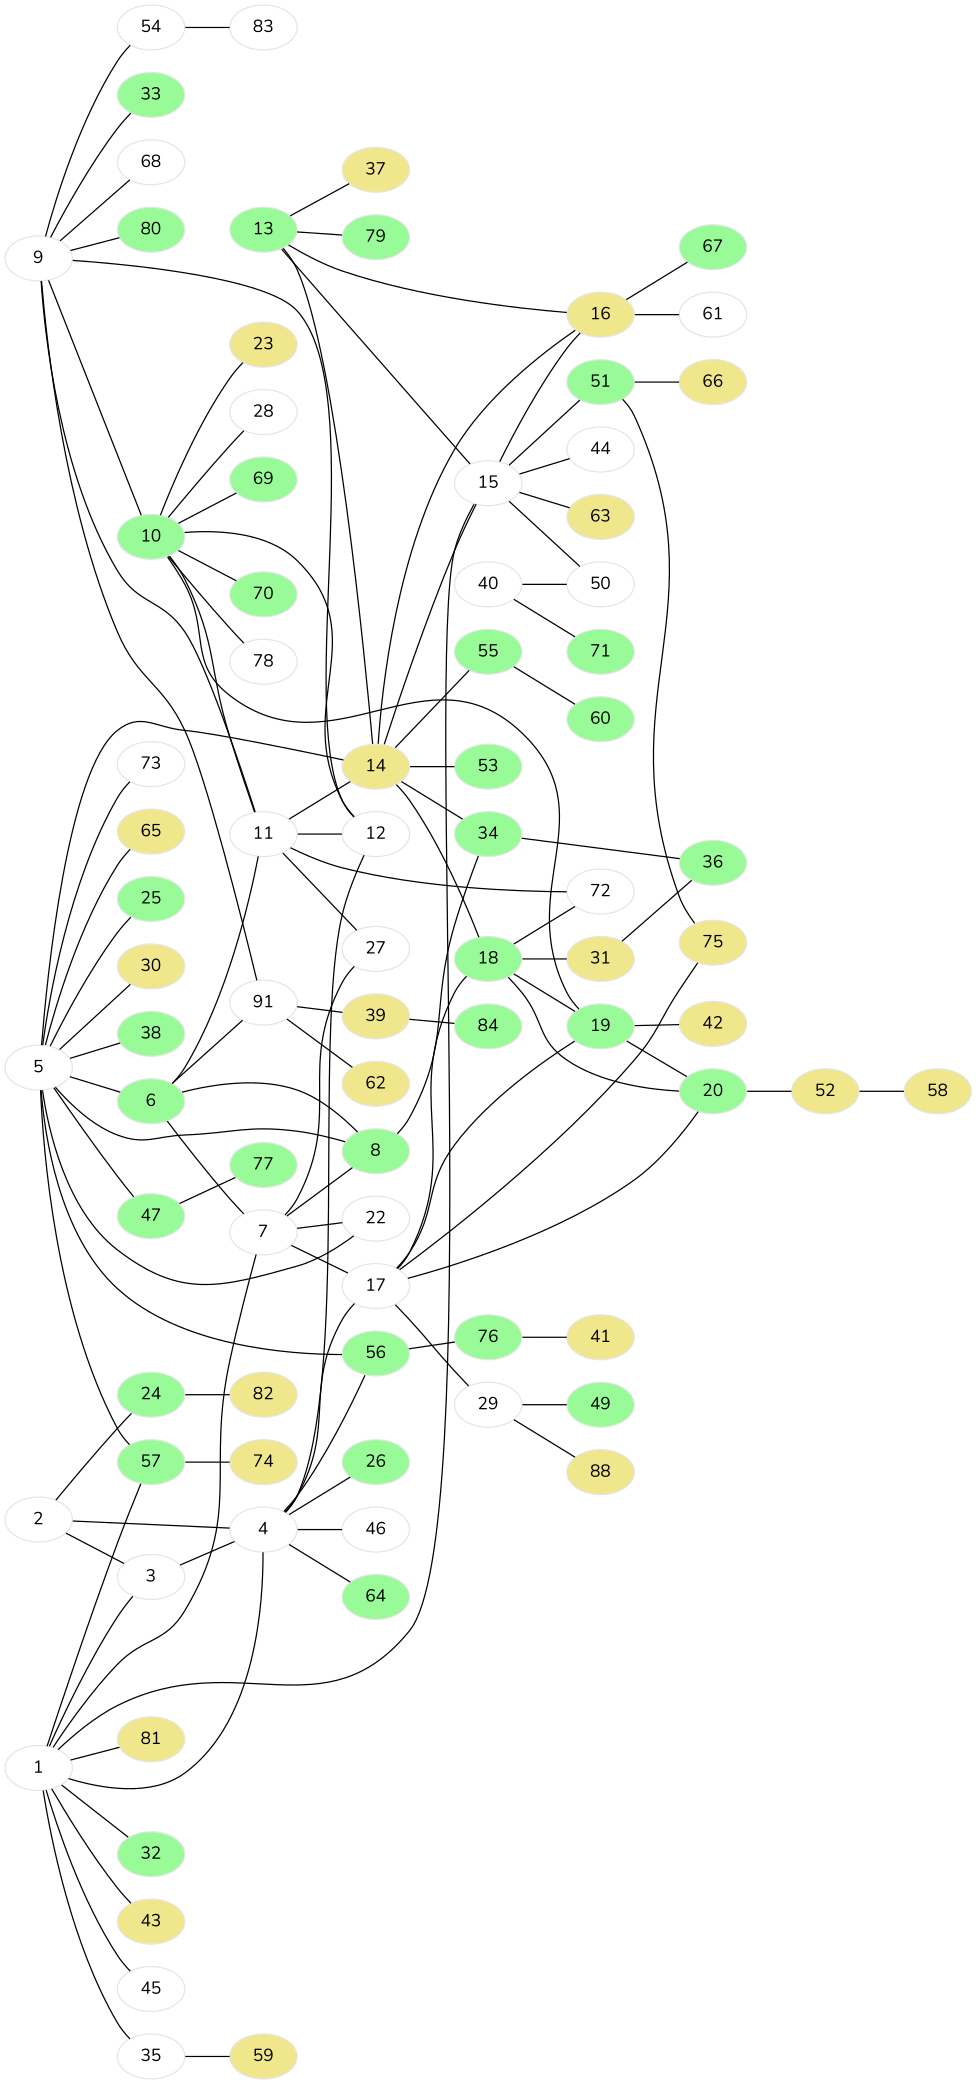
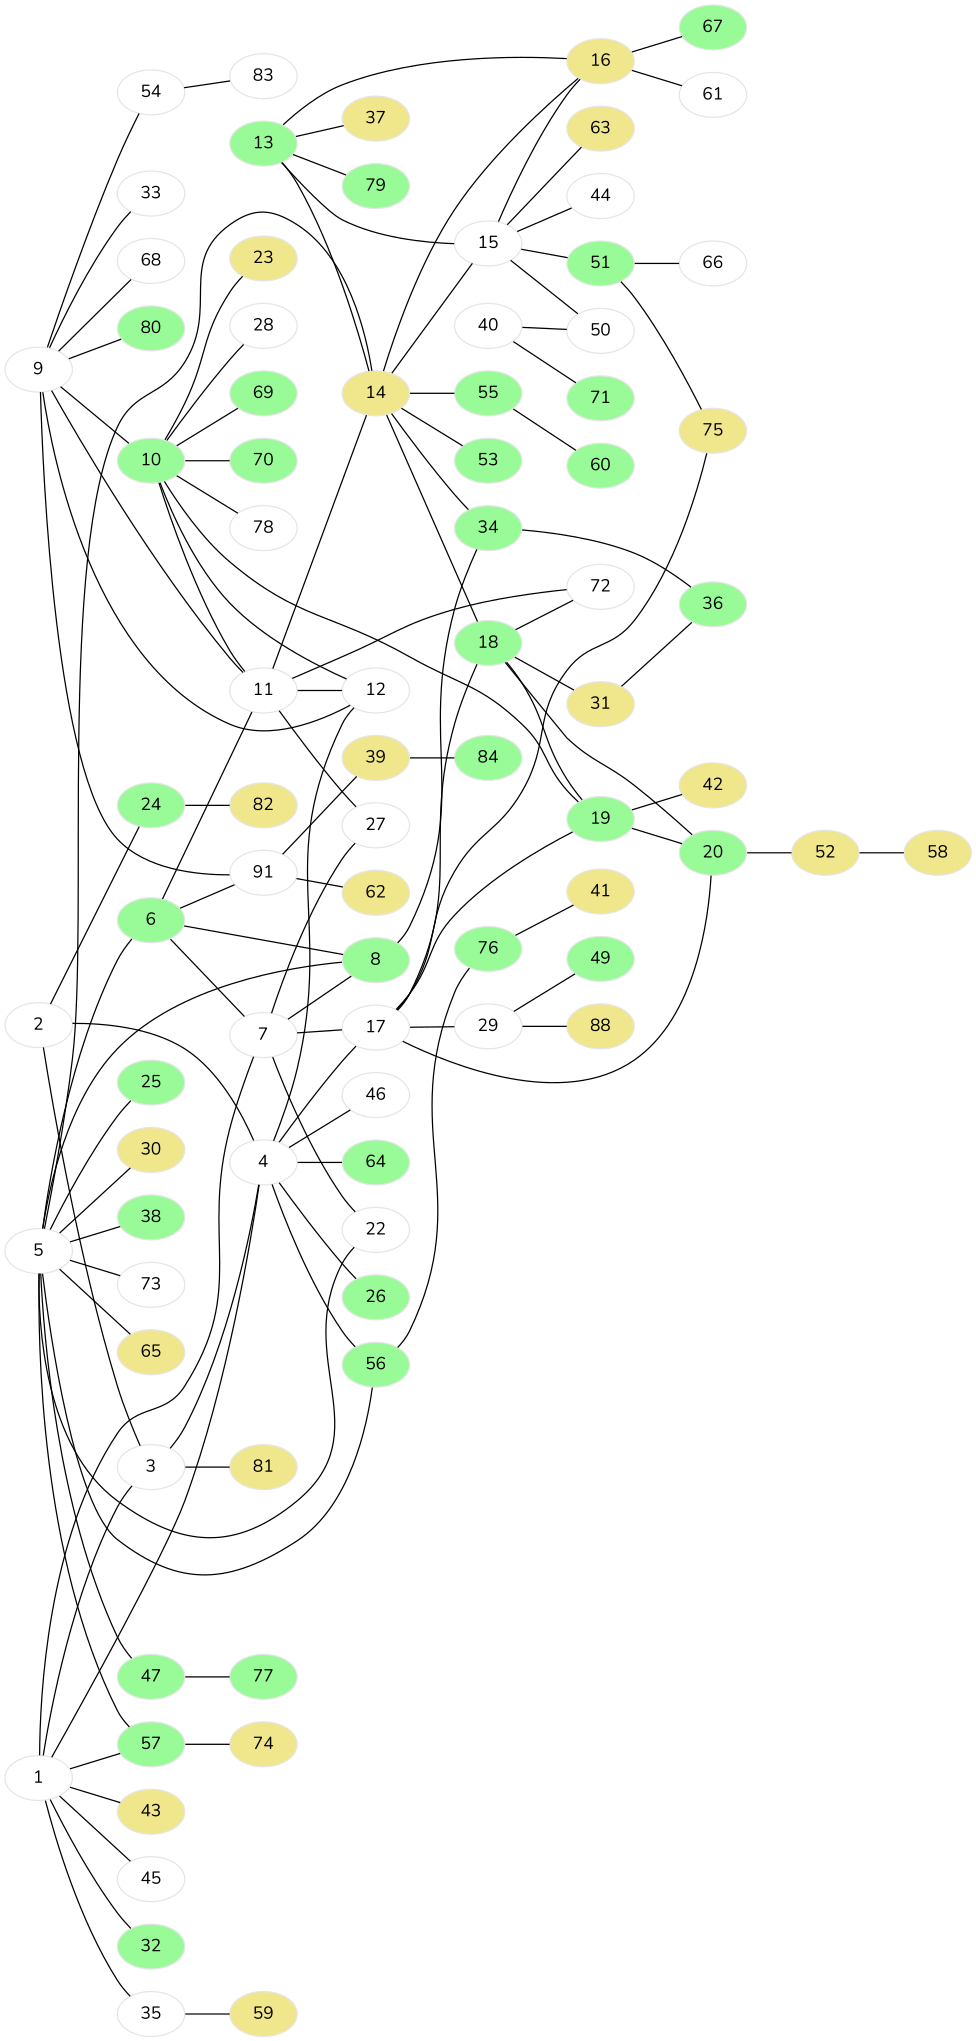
node "33": fillcolor palegreen -> white
node "66": fillcolor khaki -> white
edge "15" -- "1": removed
edge "81" -- "1": now "81" -- "3"
